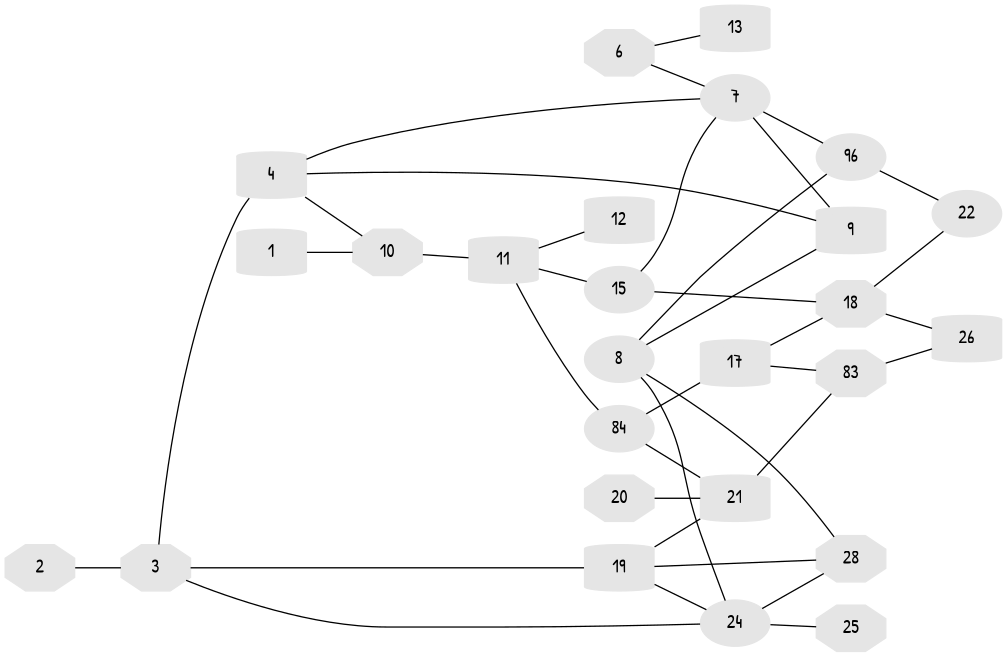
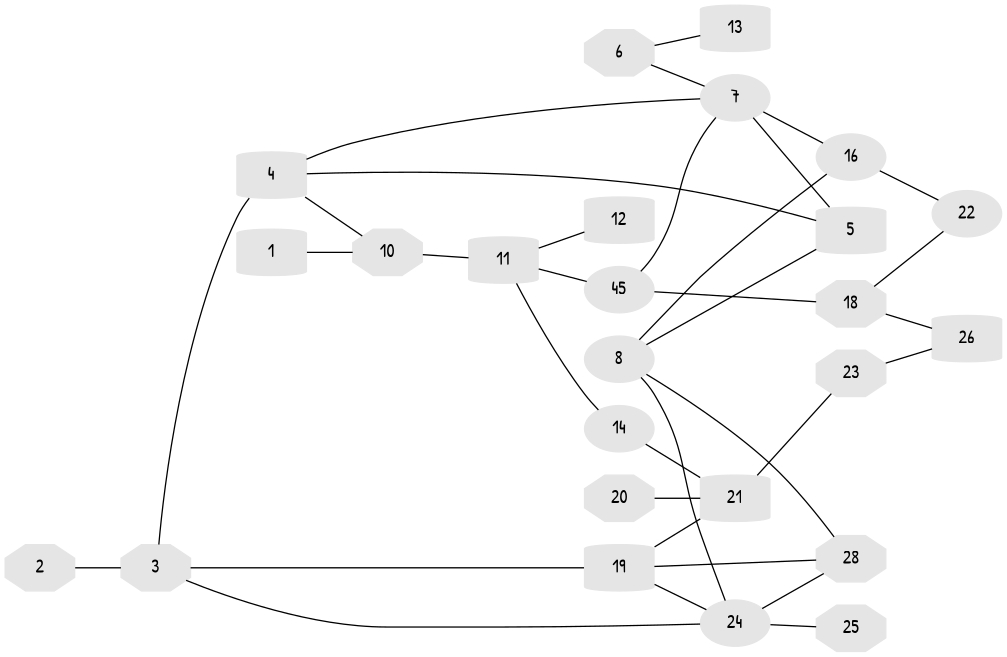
node "96": label "96" -> "16"
node "9": label "9" -> "5"
node "15": label "15" -> "45"
node "17": removed
node "83": label "83" -> "23"
node "84": label "84" -> "14"
